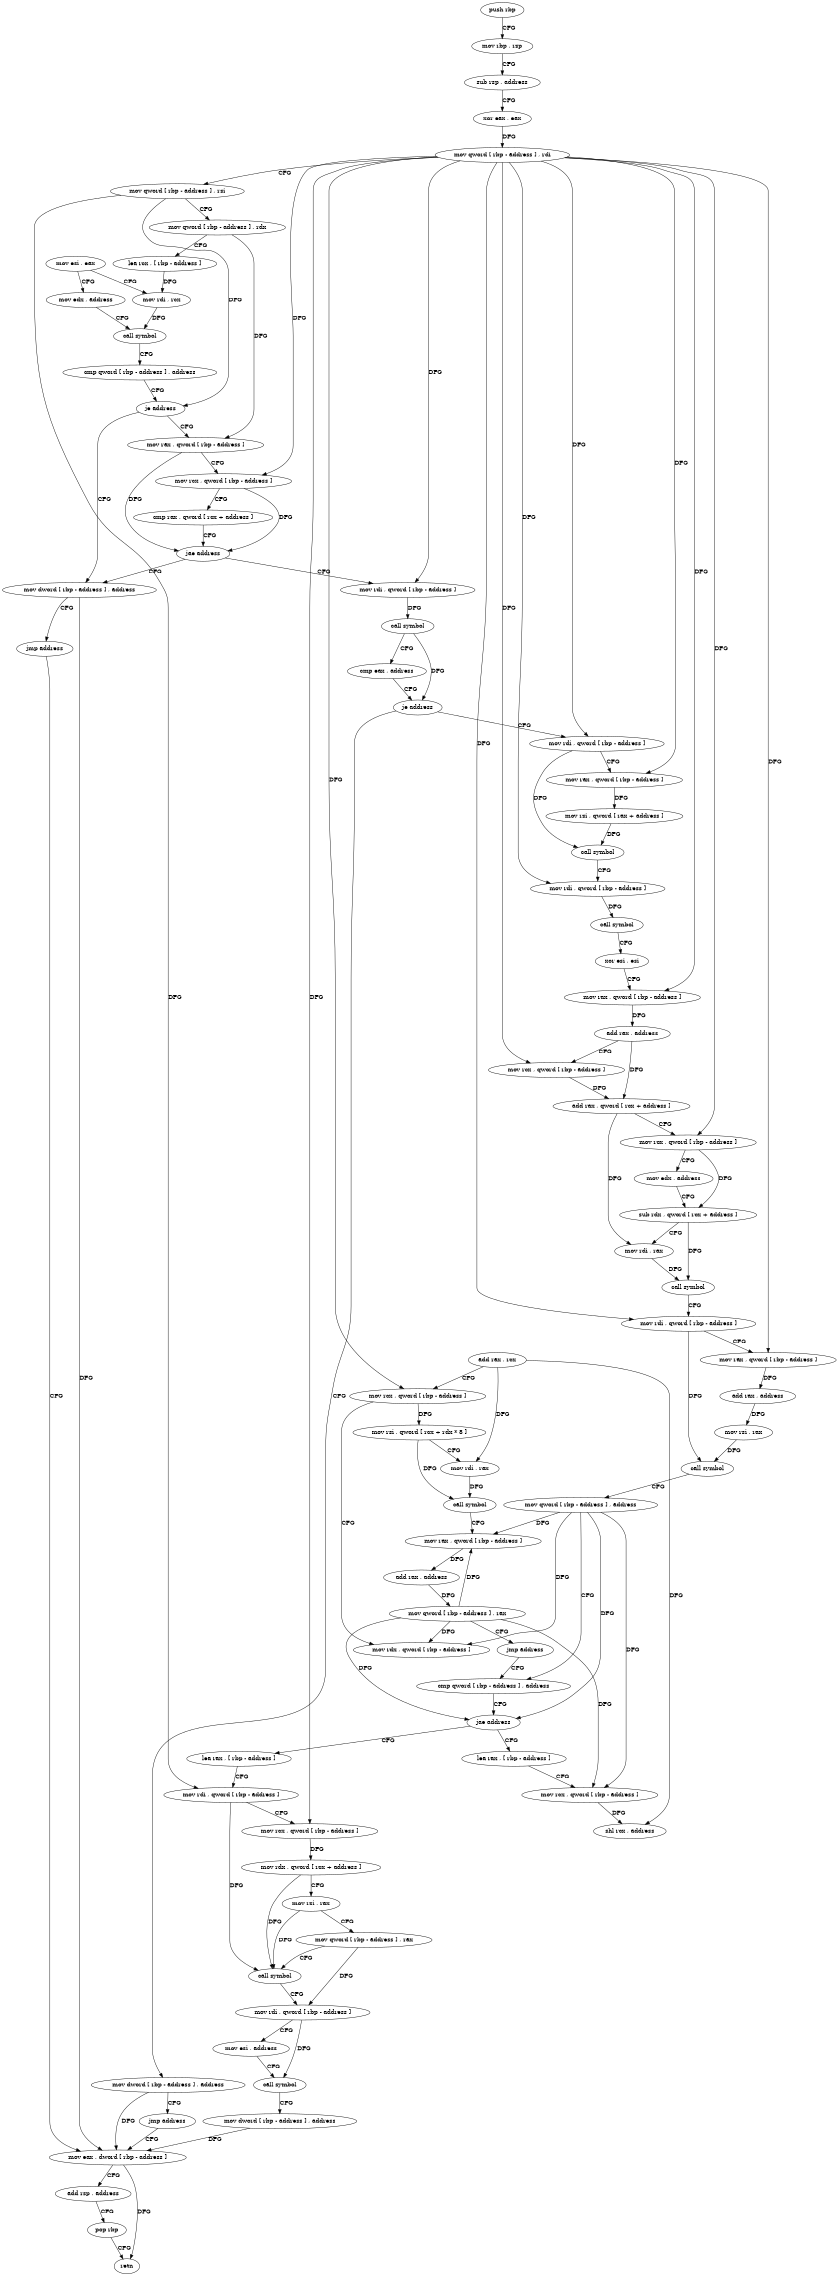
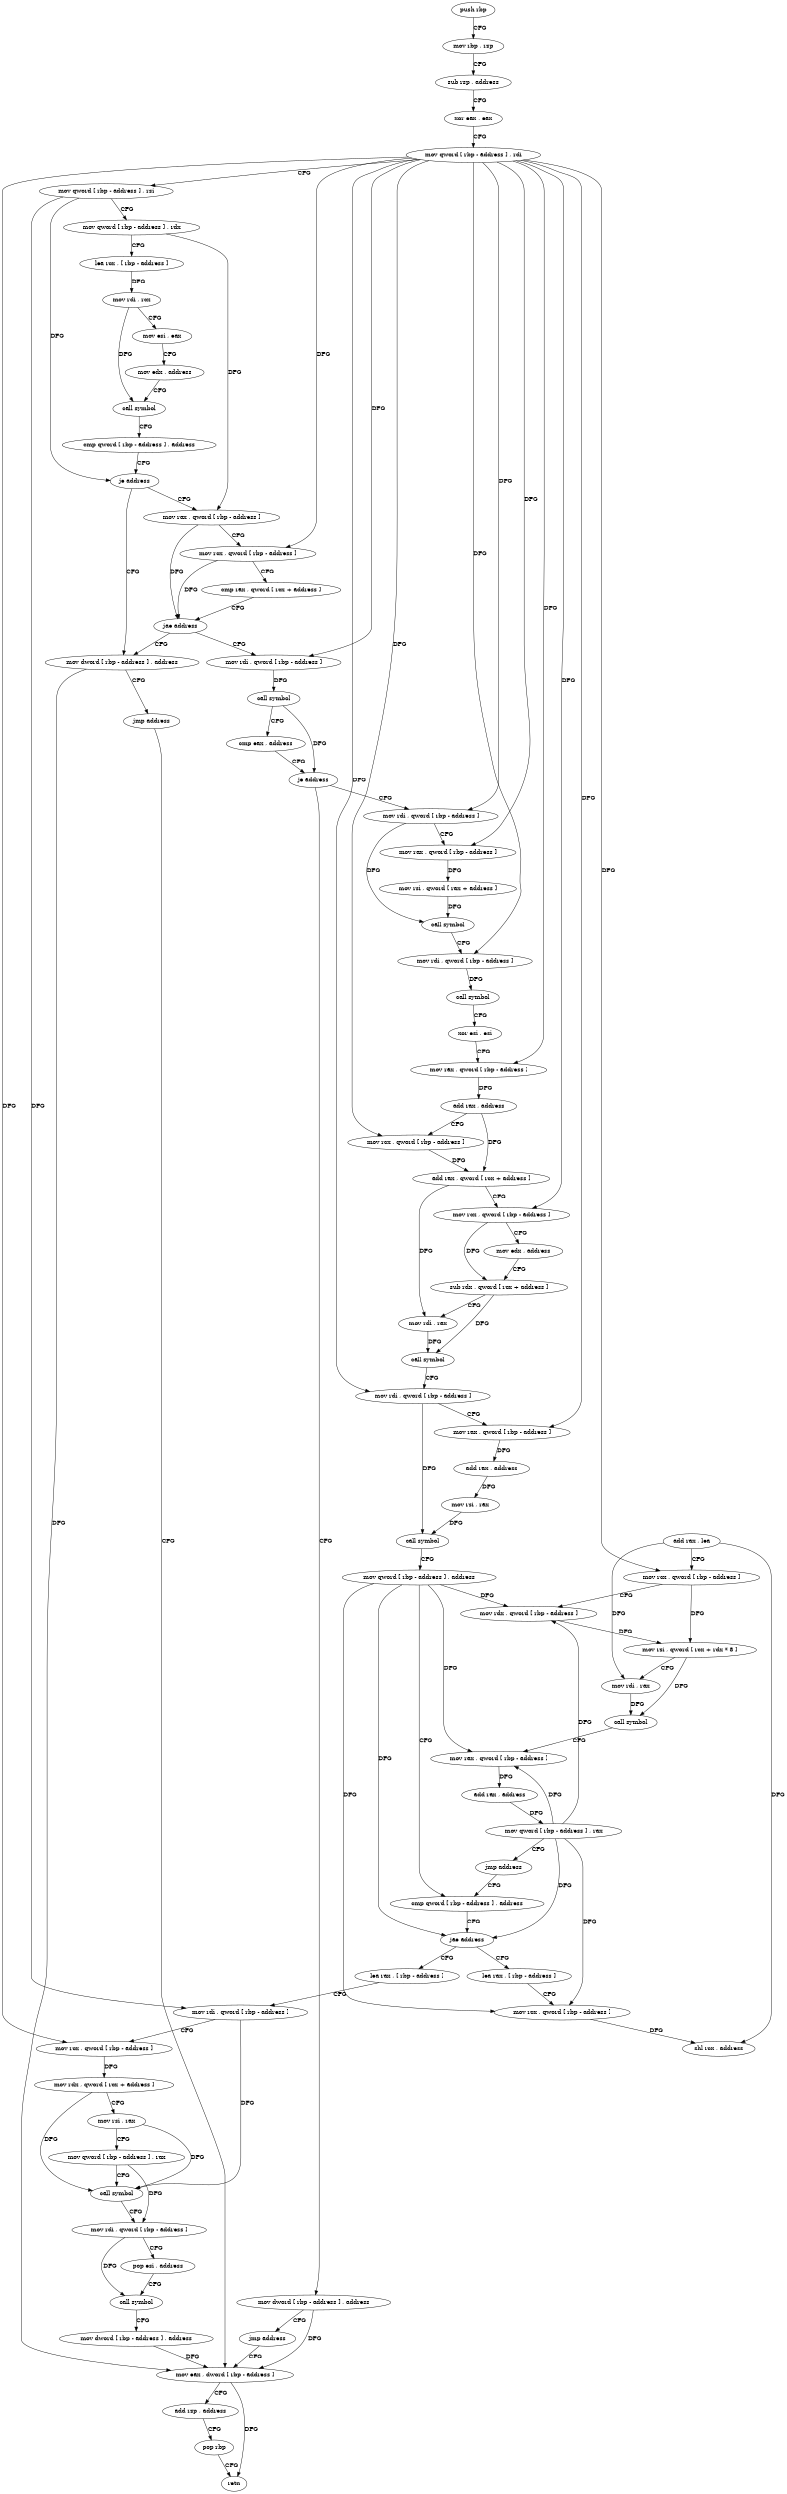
edge "xor eax , eax" -> "mov qword [ rbp - address ] , rdi": label "DFG" -> "CFG"
edge "mov esi , eax" -> "mov rdi , rcx": reversed
node "add rax , rcx": label "add rax , rcx" -> "add rax , lea"
edge "mov rdx , qword [ rbp - address ]" -> "mov rsi , qword [ rcx + rdx * 8 ]": added, label "DFG"
node "mov esi , address": label "mov esi , address" -> "pop esi , address"
